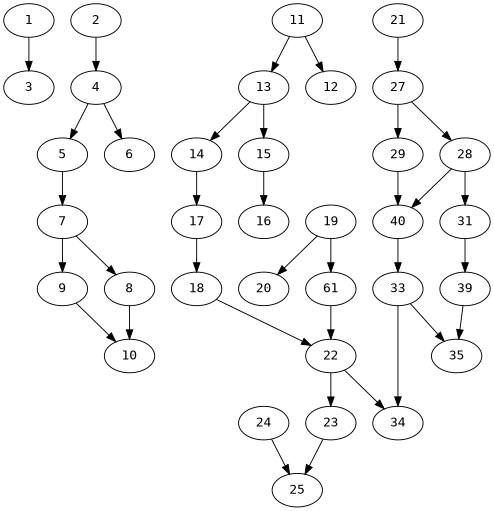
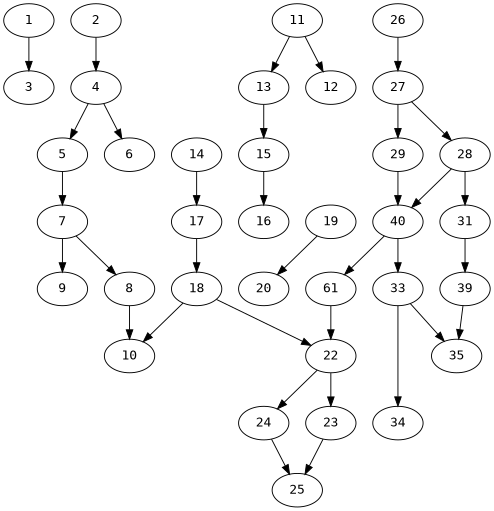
node "21": label "21" -> "26"
edge "13" -> "14": removed
edge "19" -> "61": now "40" -> "61"
edge "9" -> "10": now "18" -> "10"
edge "22" -> "34": now "22" -> "24"
